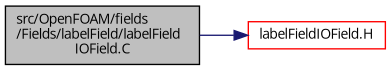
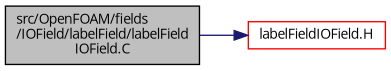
node "src/OpenFOAM/fields /Fields/labelField/labelField IOField.C": label "src/OpenFOAM/fields /Fields/labelField/labelField IOField.C" -> "src/OpenFOAM/fields /IOField/labelField/labelField IOField.C"
